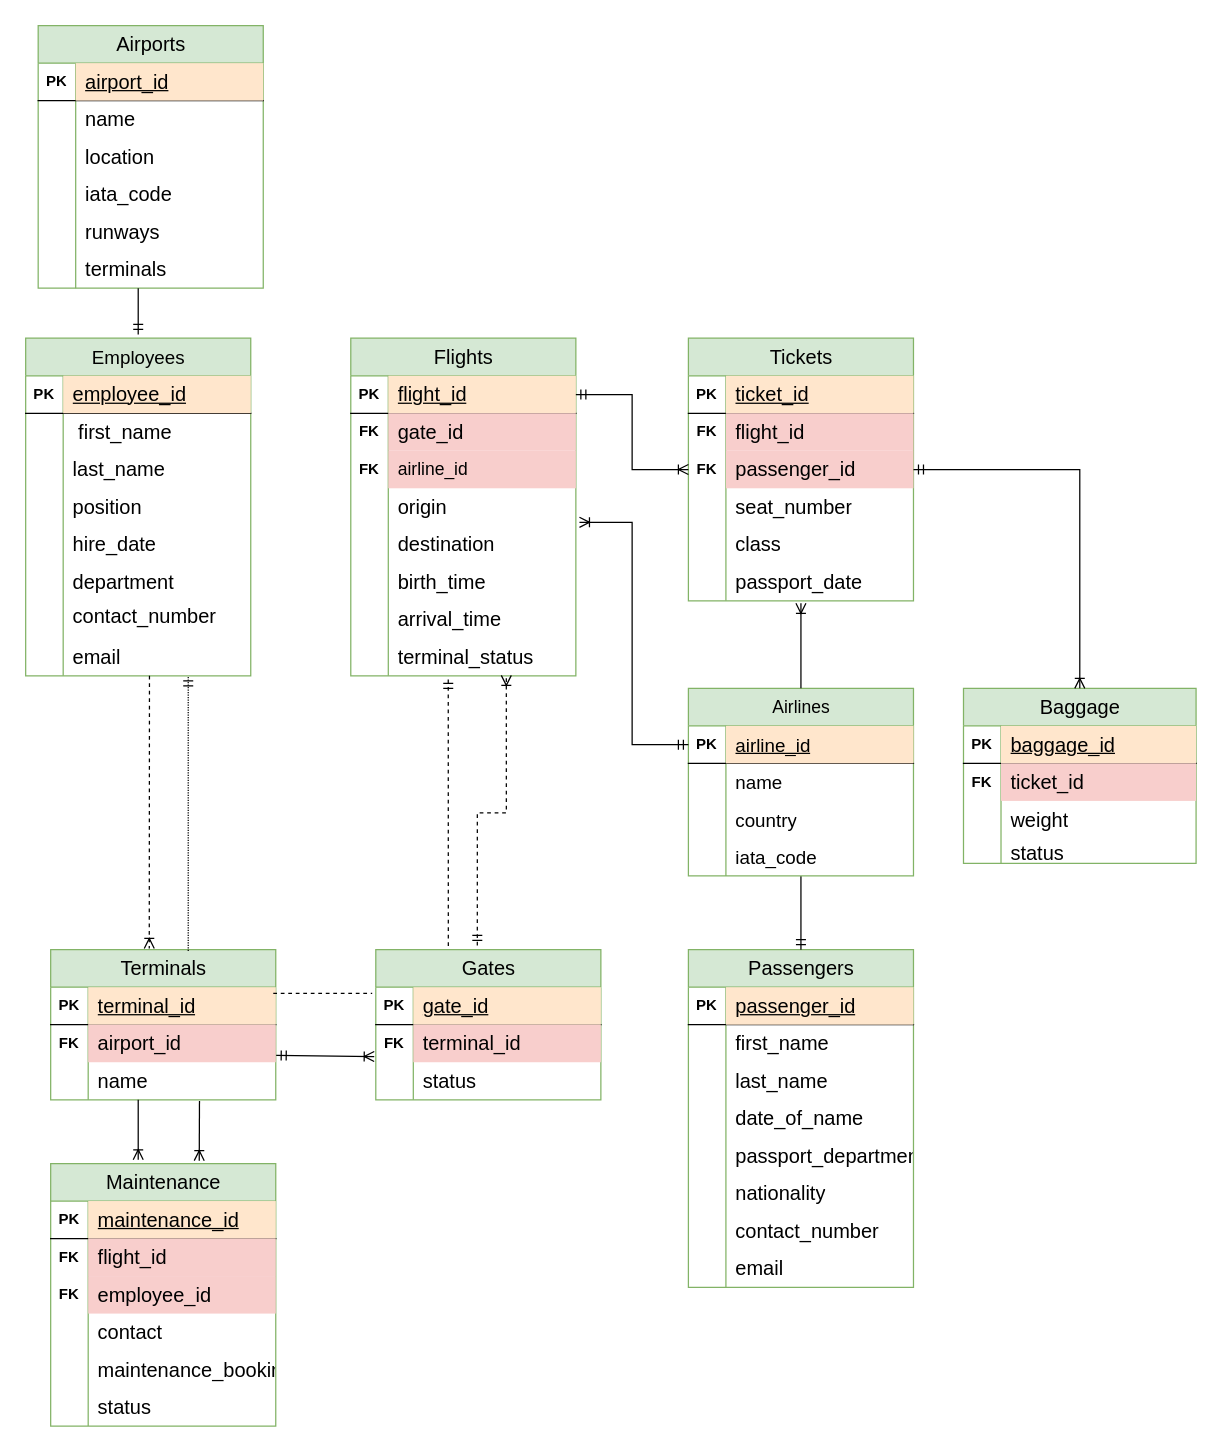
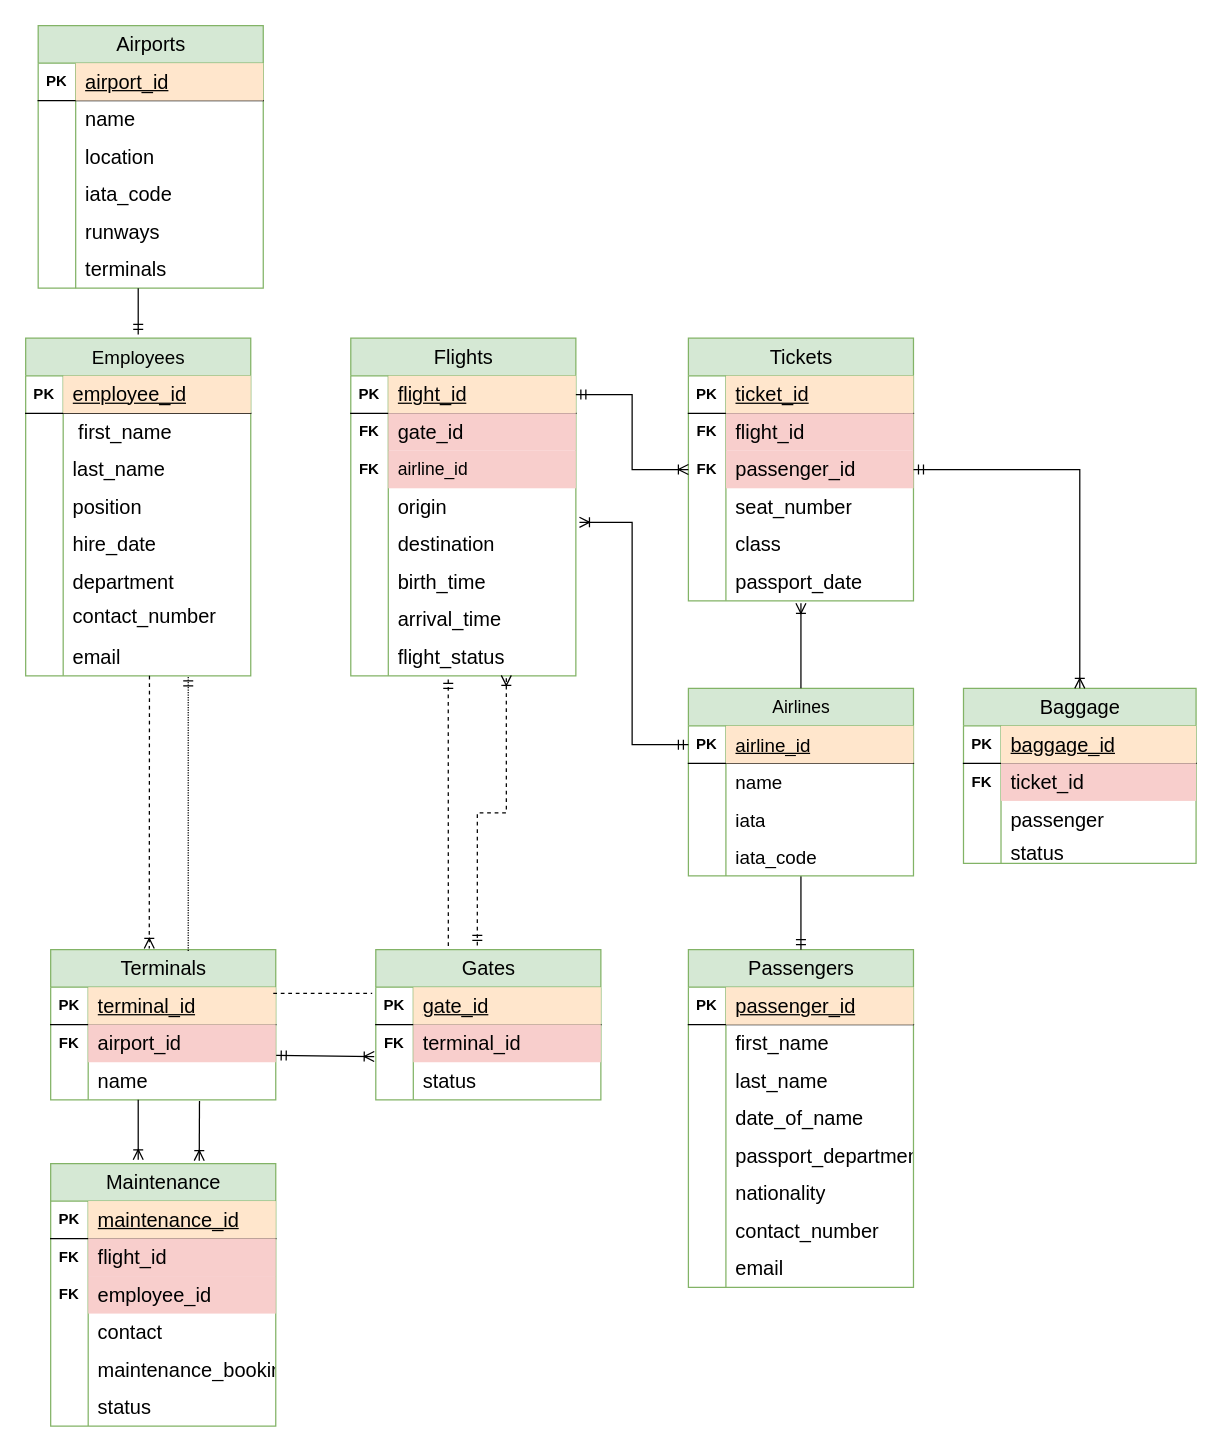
node "terminal_status": label "terminal_status" -> "flight_status"
node "country": label "country" -> "iata"
node "weight": label "weight" -> "passenger"
